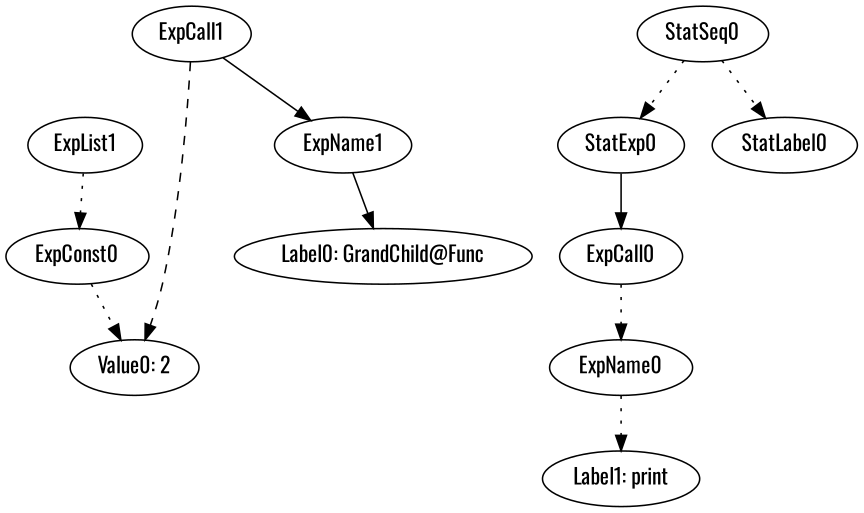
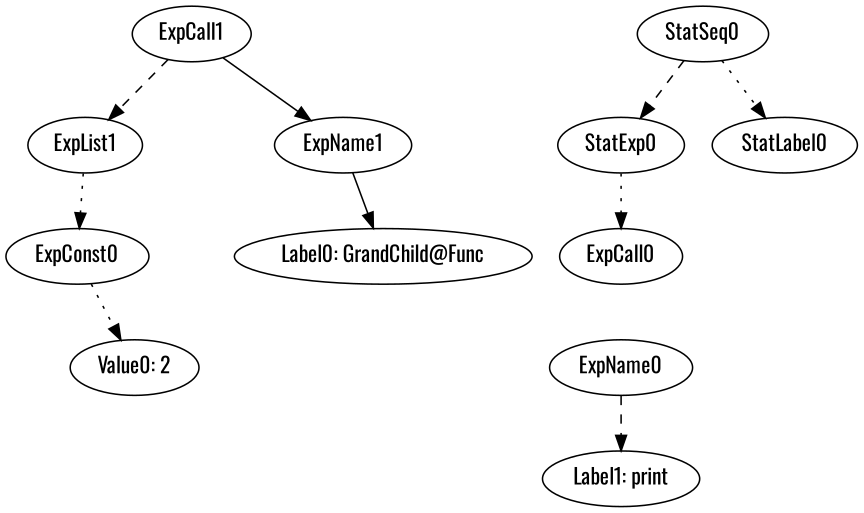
edge "StatSeq0" -> "StatExp0": style dotted -> dashed
edge "StatExp0" -> "ExpCall0": style solid -> dotted
edge "ExpCall1" -> "Value0: 2": now "ExpCall1" -> "ExpList1"
edge "ExpCall0" -> "ExpName0": removed
edge "ExpName0" -> "Label1: print": style dotted -> dashed
